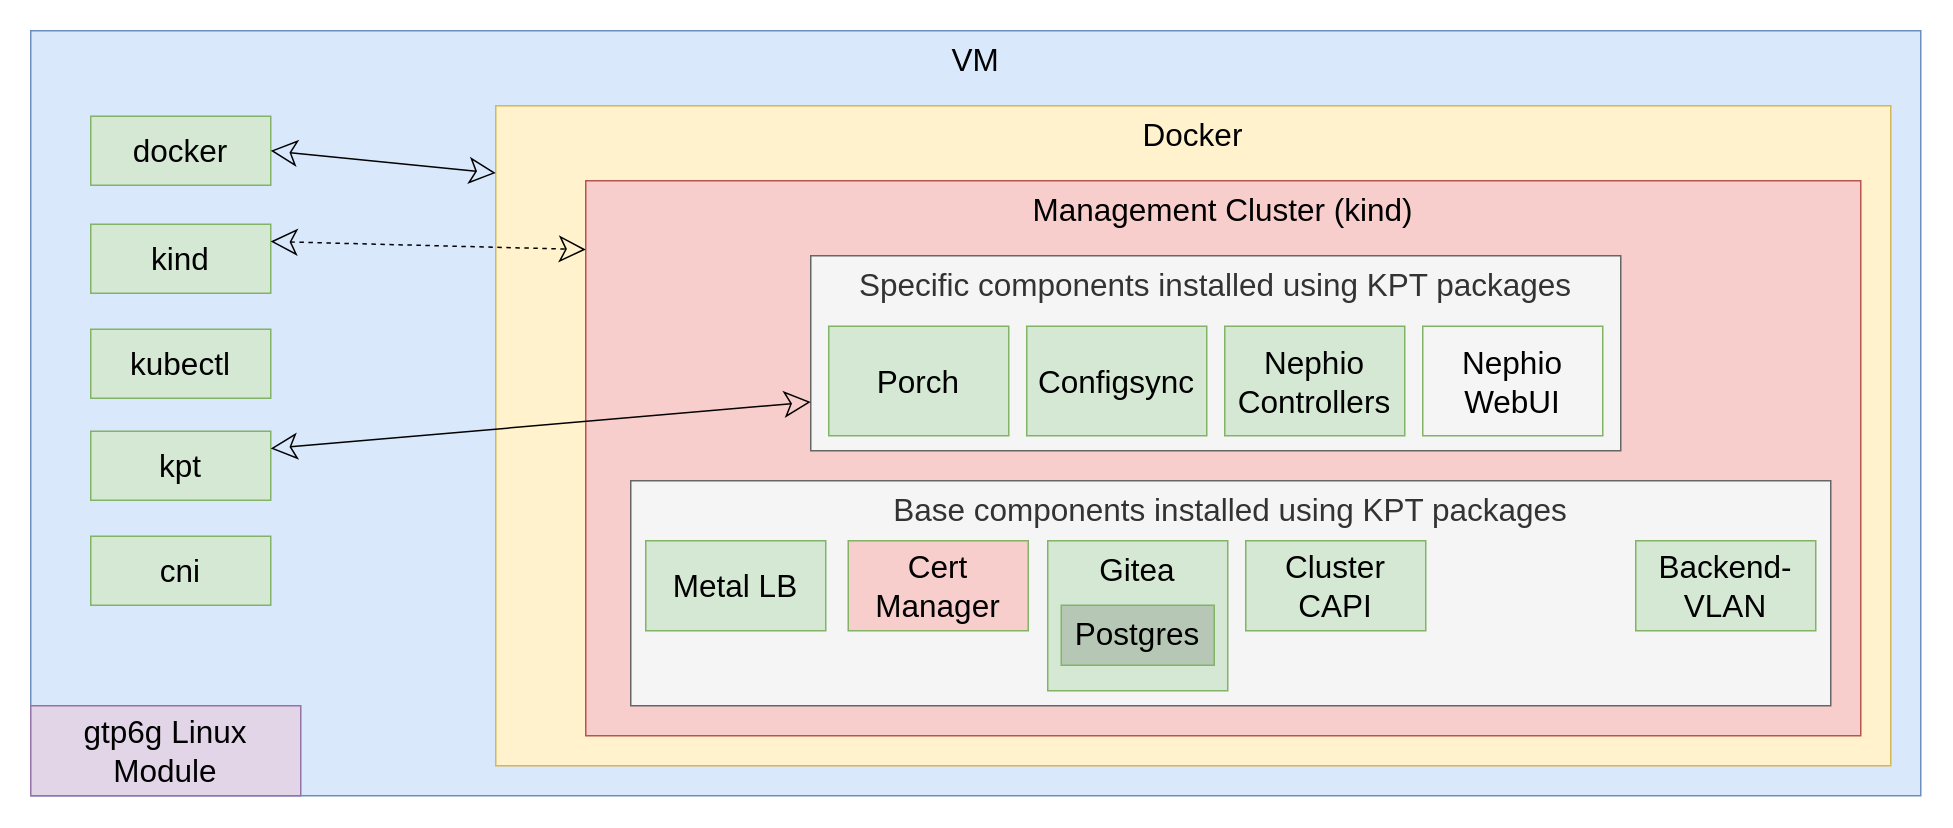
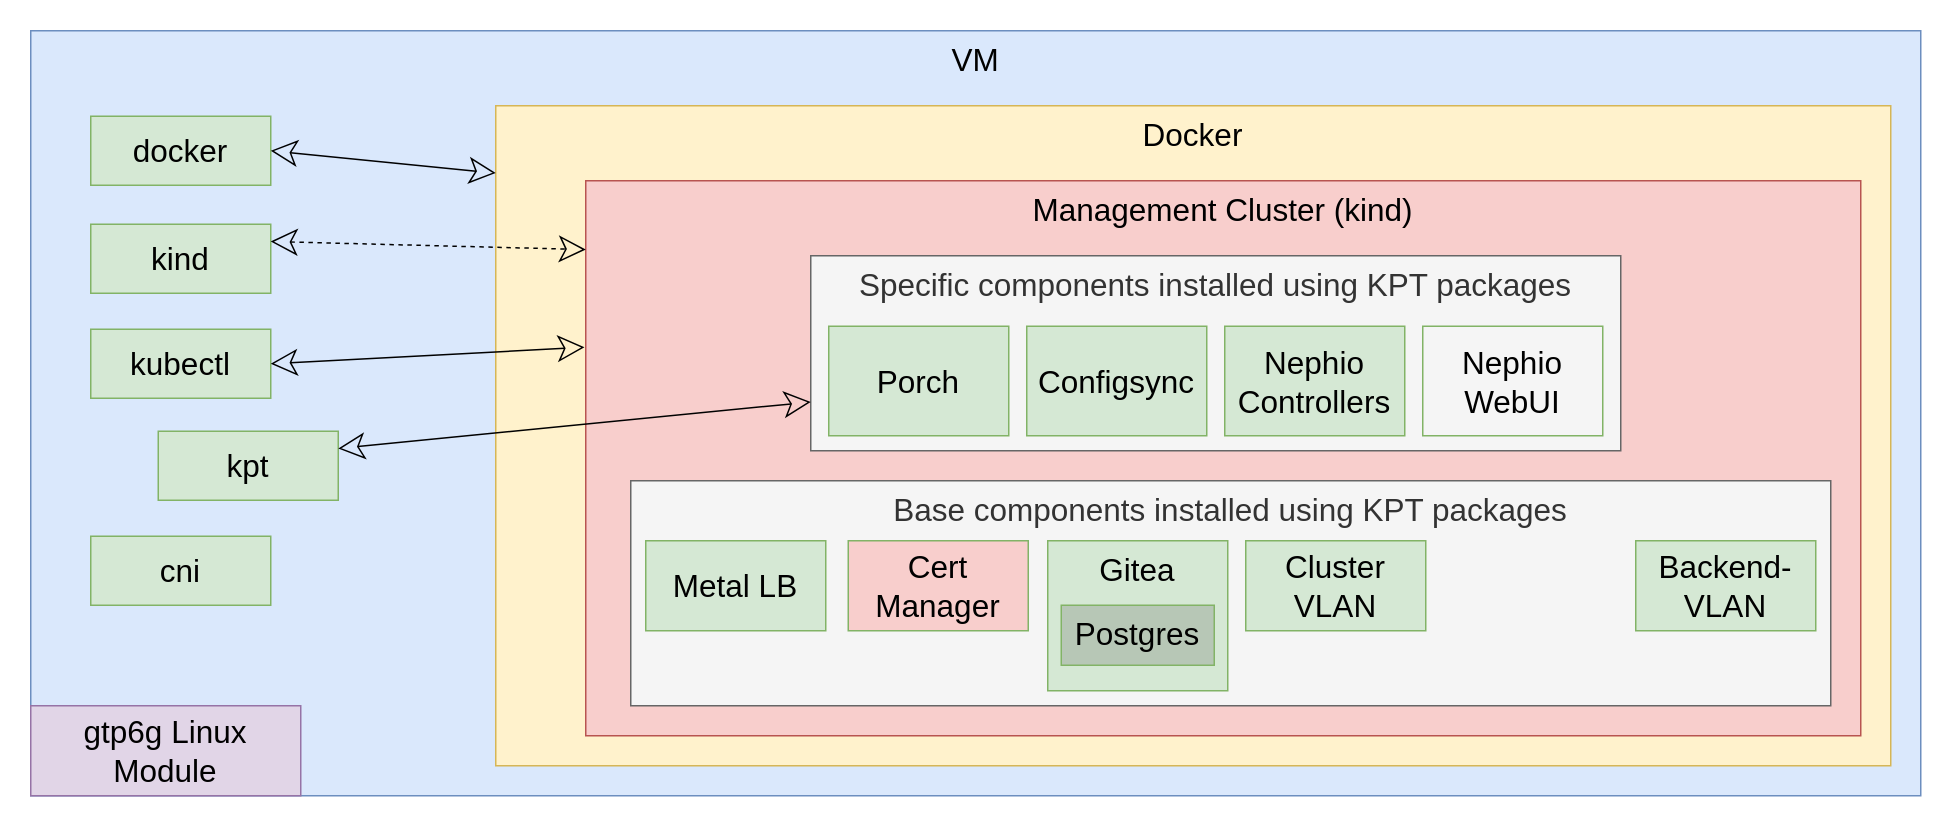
edge "kubectl" -- "Management Cluster (kind)": added
node "kpt": moved (181, 466) -> (248, 466)
node "Cluster CAPI": label "Cluster CAPI" -> "Cluster VLAN"
